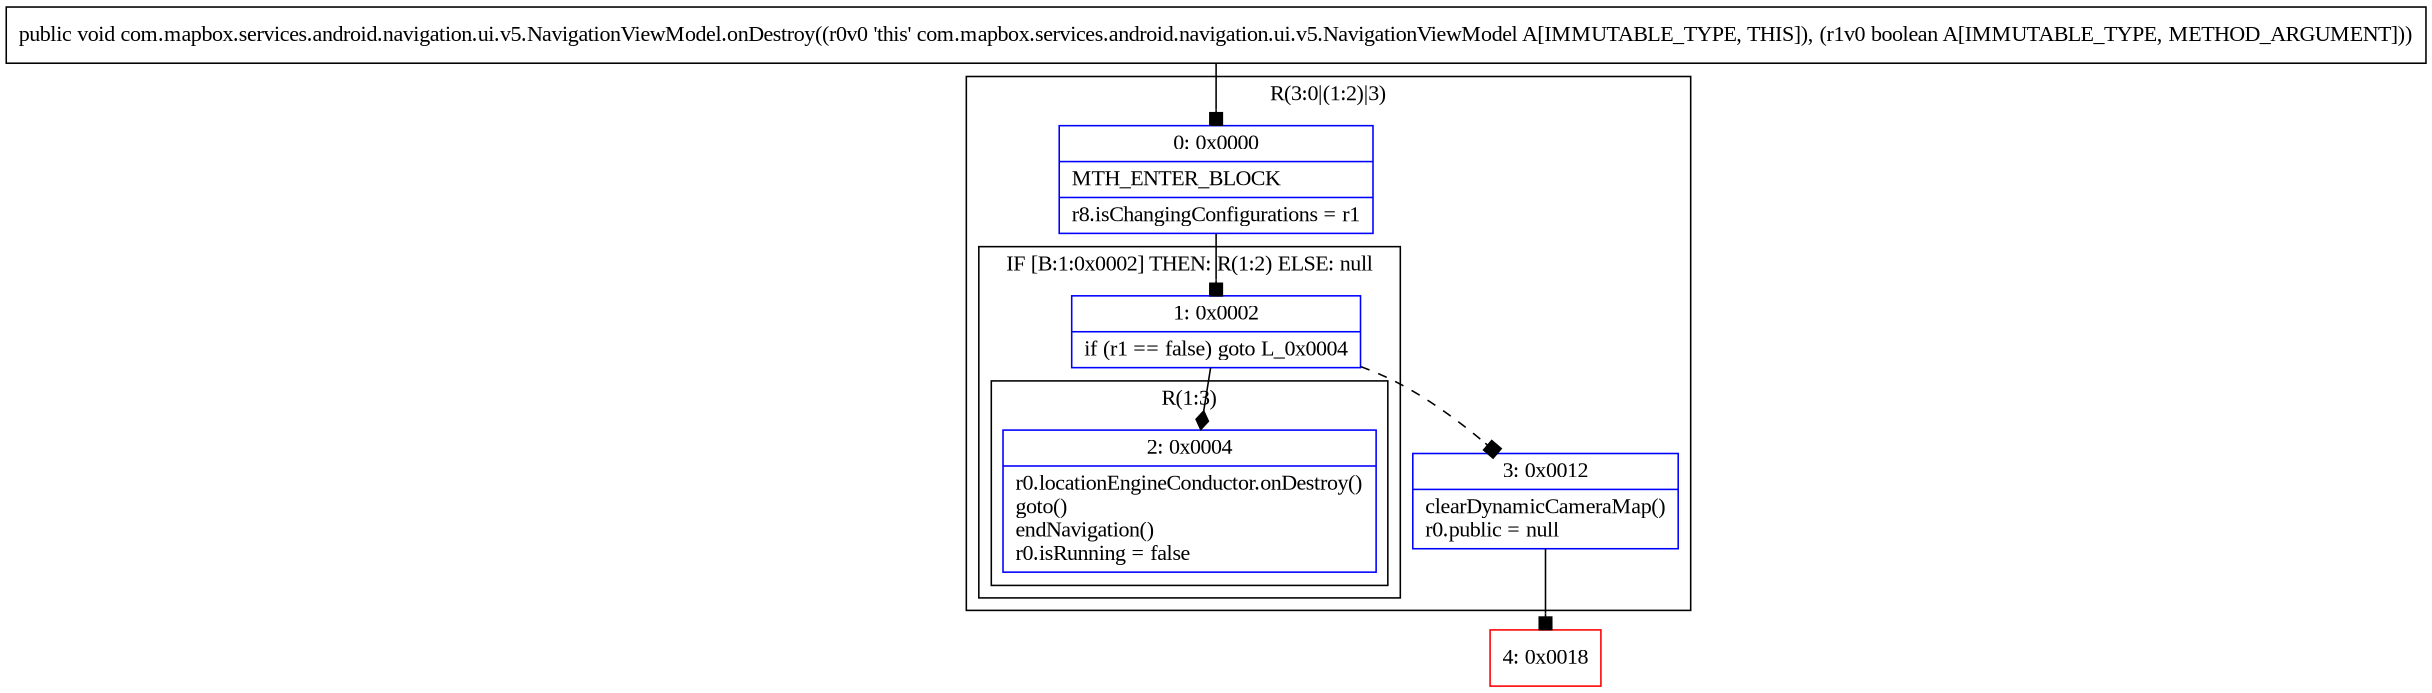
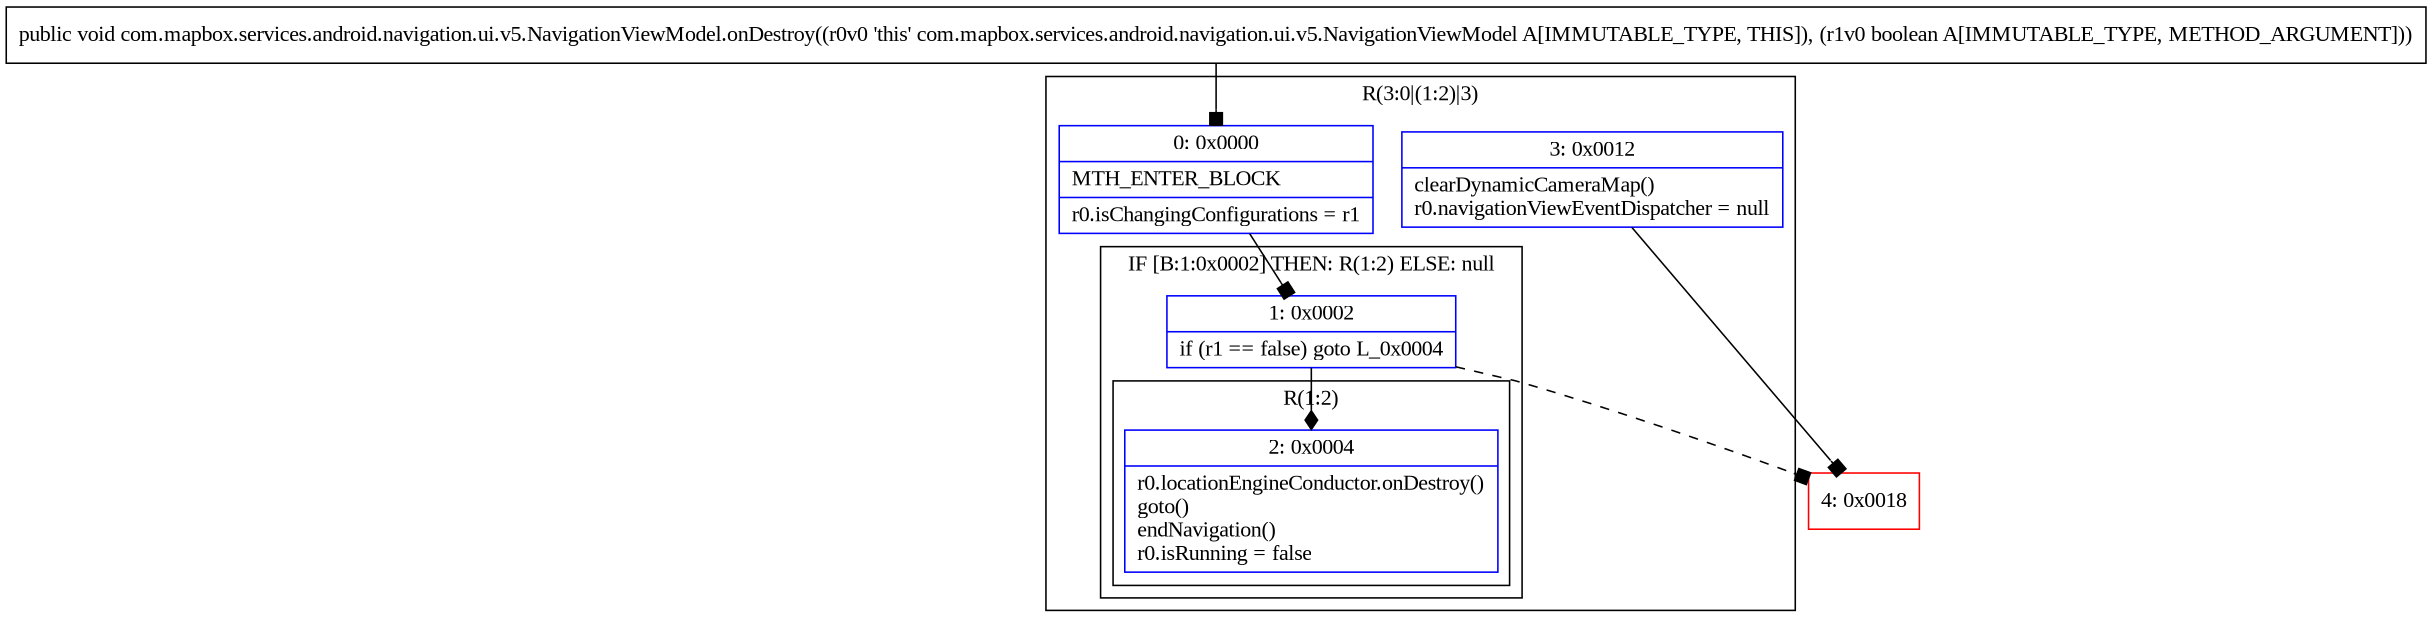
node "0: 0x0000": text "r8.isChangingConfigurations = r1" -> "r0.isChangingConfigurations = r1"
cluster "R(1:3)": label "R(1:3)" -> "R(1:2)"
edge "1: 0x0002" -> "3: 0x0012": now "1: 0x0002" -> "4: 0x0018"
node "3: 0x0012": text "r0.public = null" -> "r0.navigationViewEventDispatcher = null"
